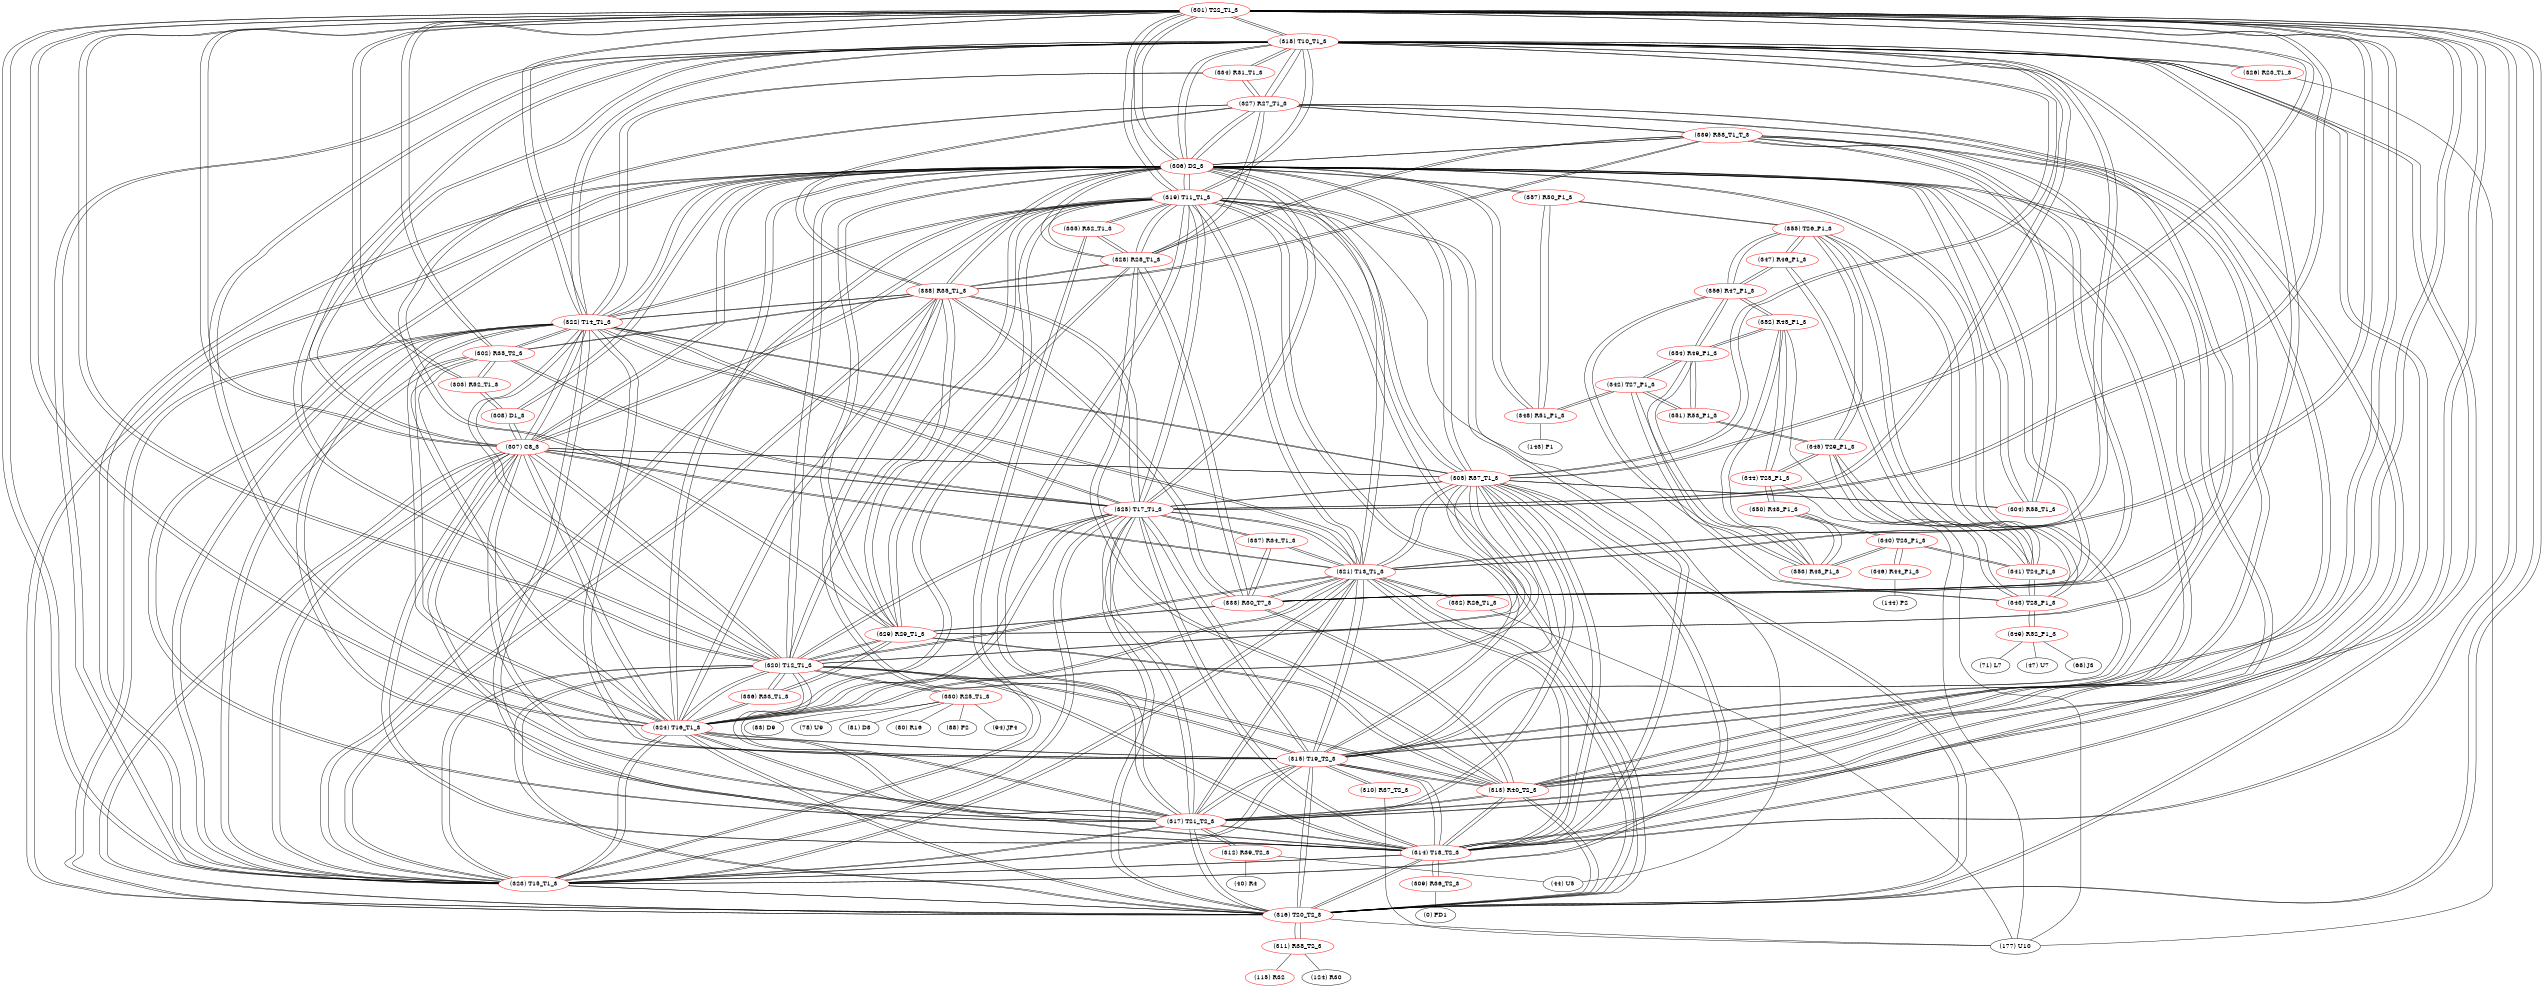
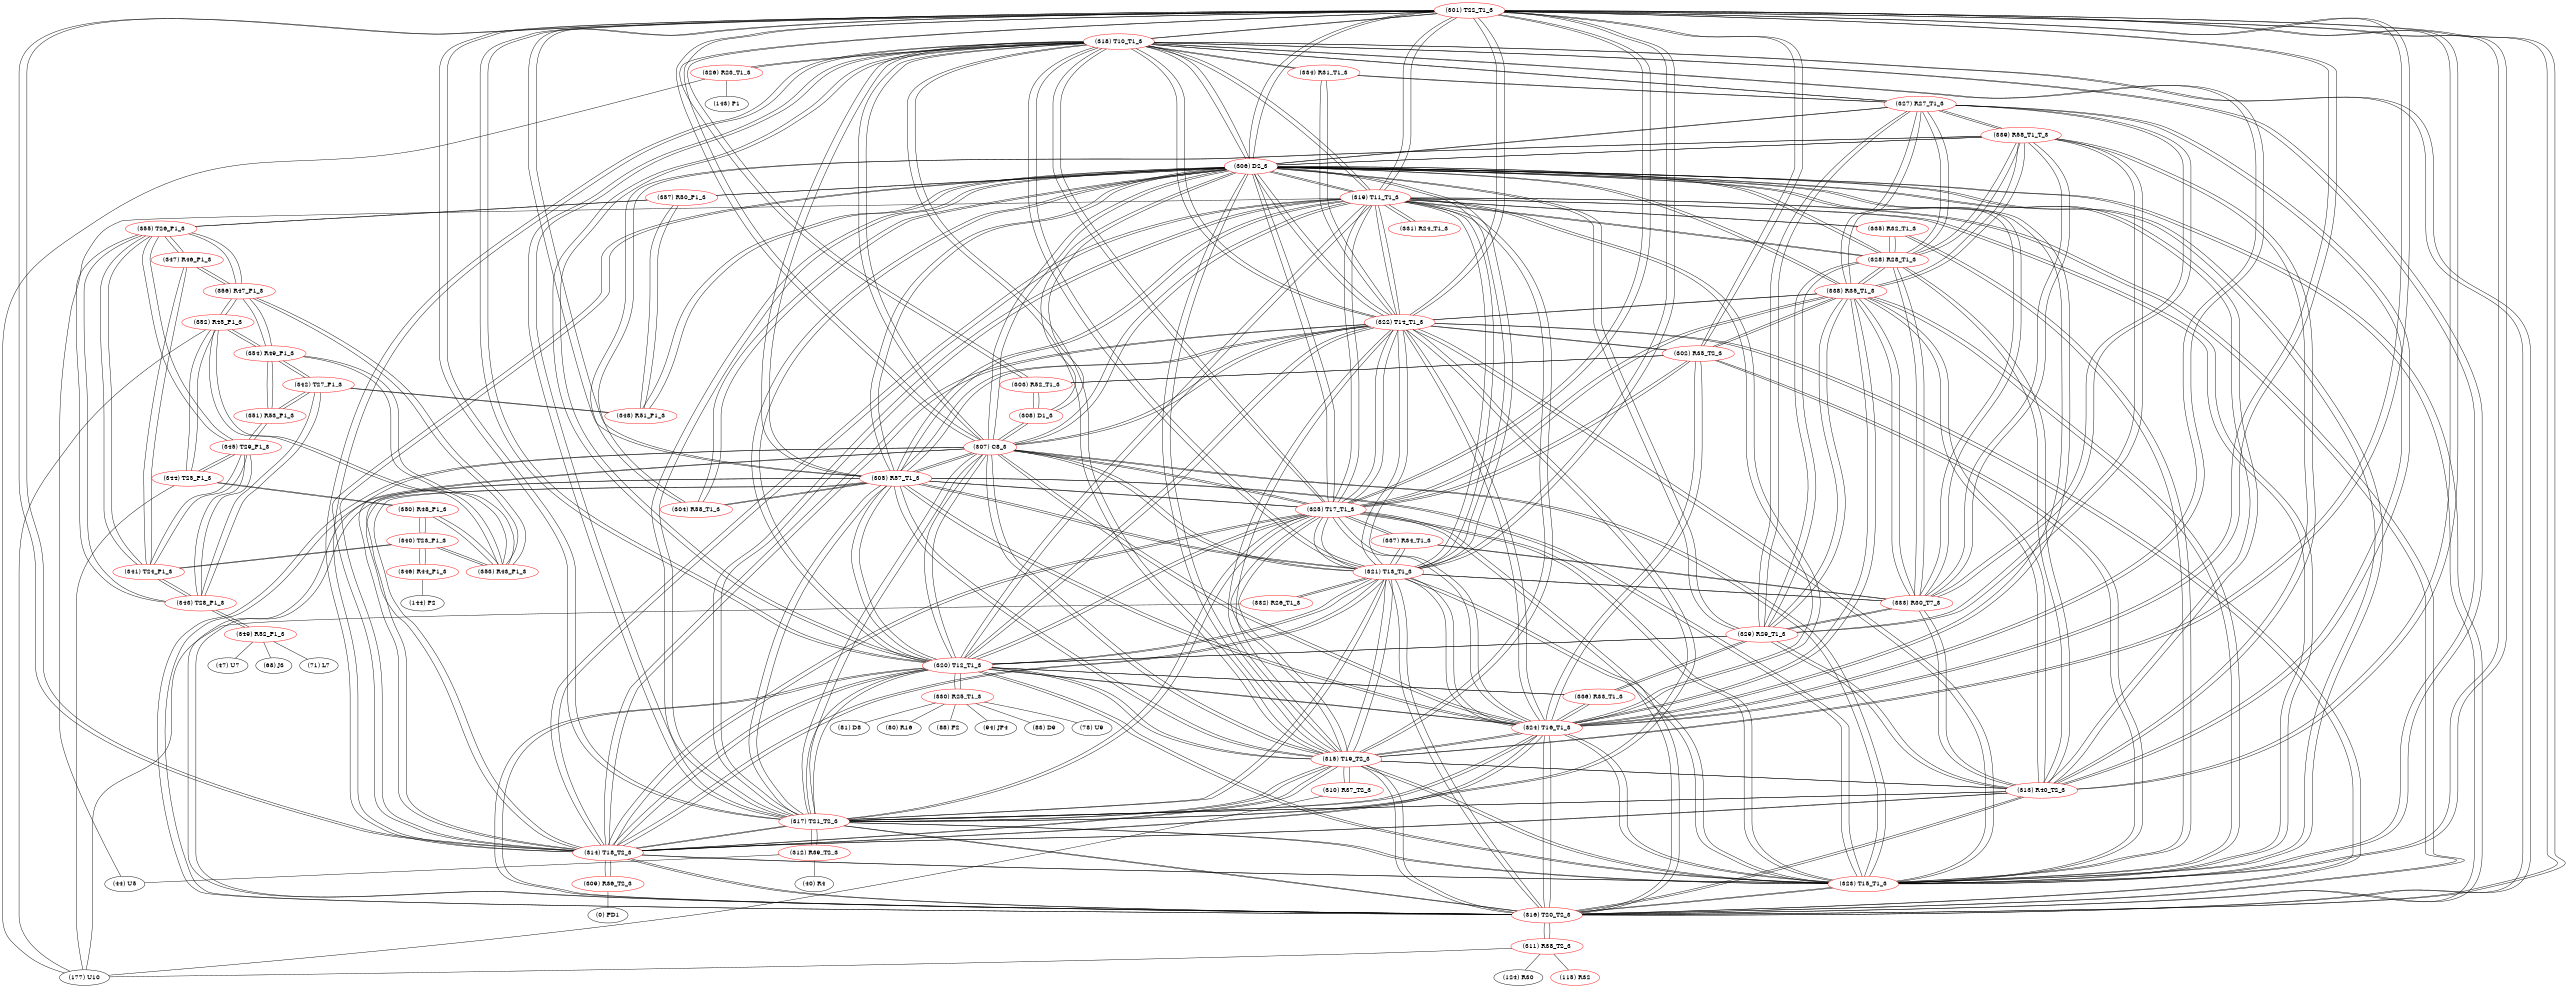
node "(331) R24_T1_3": added
edge "(348) R51_P1_3" -- "(143) P1": now "(326) R23_T1_3" -- "(143) P1"
edge "(316) T20_T2_3" -- "(177) U10": now "(311) R38_T2_3" -- "(177) U10"
